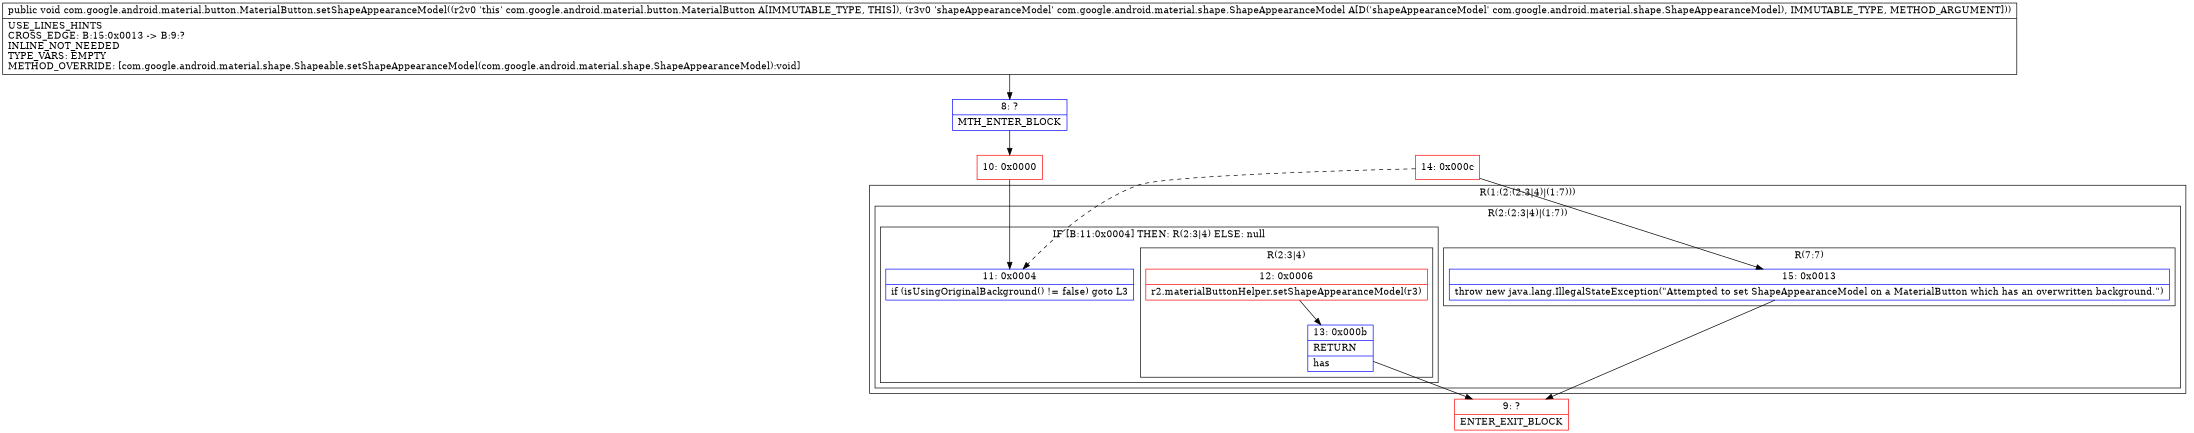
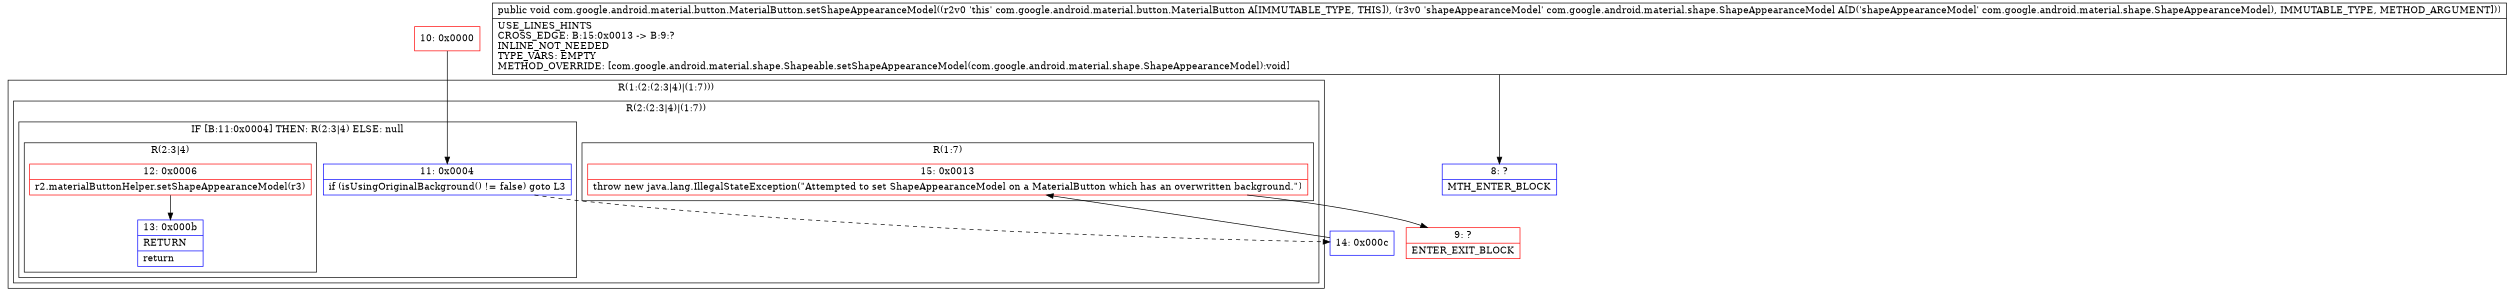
edge "8: ?" -> "10: 0x0000": removed
node "14: 0x000c": color red -> blue
edge "14: 0x000c" -> "11: 0x0004": reversed
cluster "R(7:7)": label "R(7:7)" -> "R(1:7)"
node "15: 0x0013": color blue -> red
node "13: 0x000b": text "has" -> "return"
edge "13: 0x000b" -> "9: ?": removed
